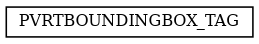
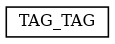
node "PVRTBOUNDINGBOX_TAG": label "PVRTBOUNDINGBOX_TAG" -> "TAG_TAG"
